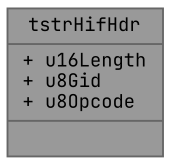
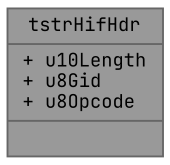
node "tstrHifHdr": text "+ u16Length" -> "+ u10Length"
